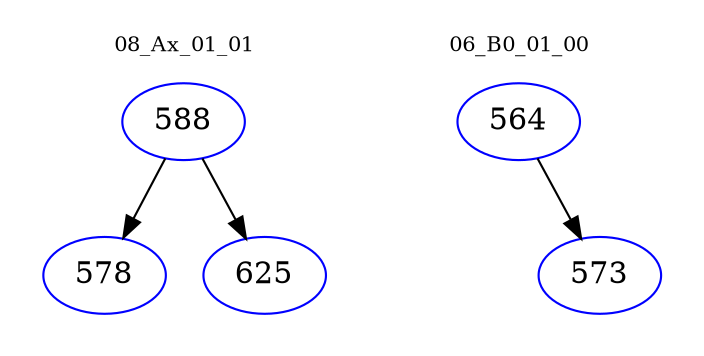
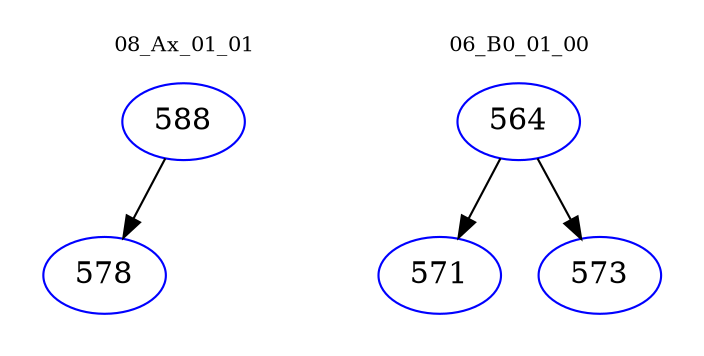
node "625": removed
node "571": added
